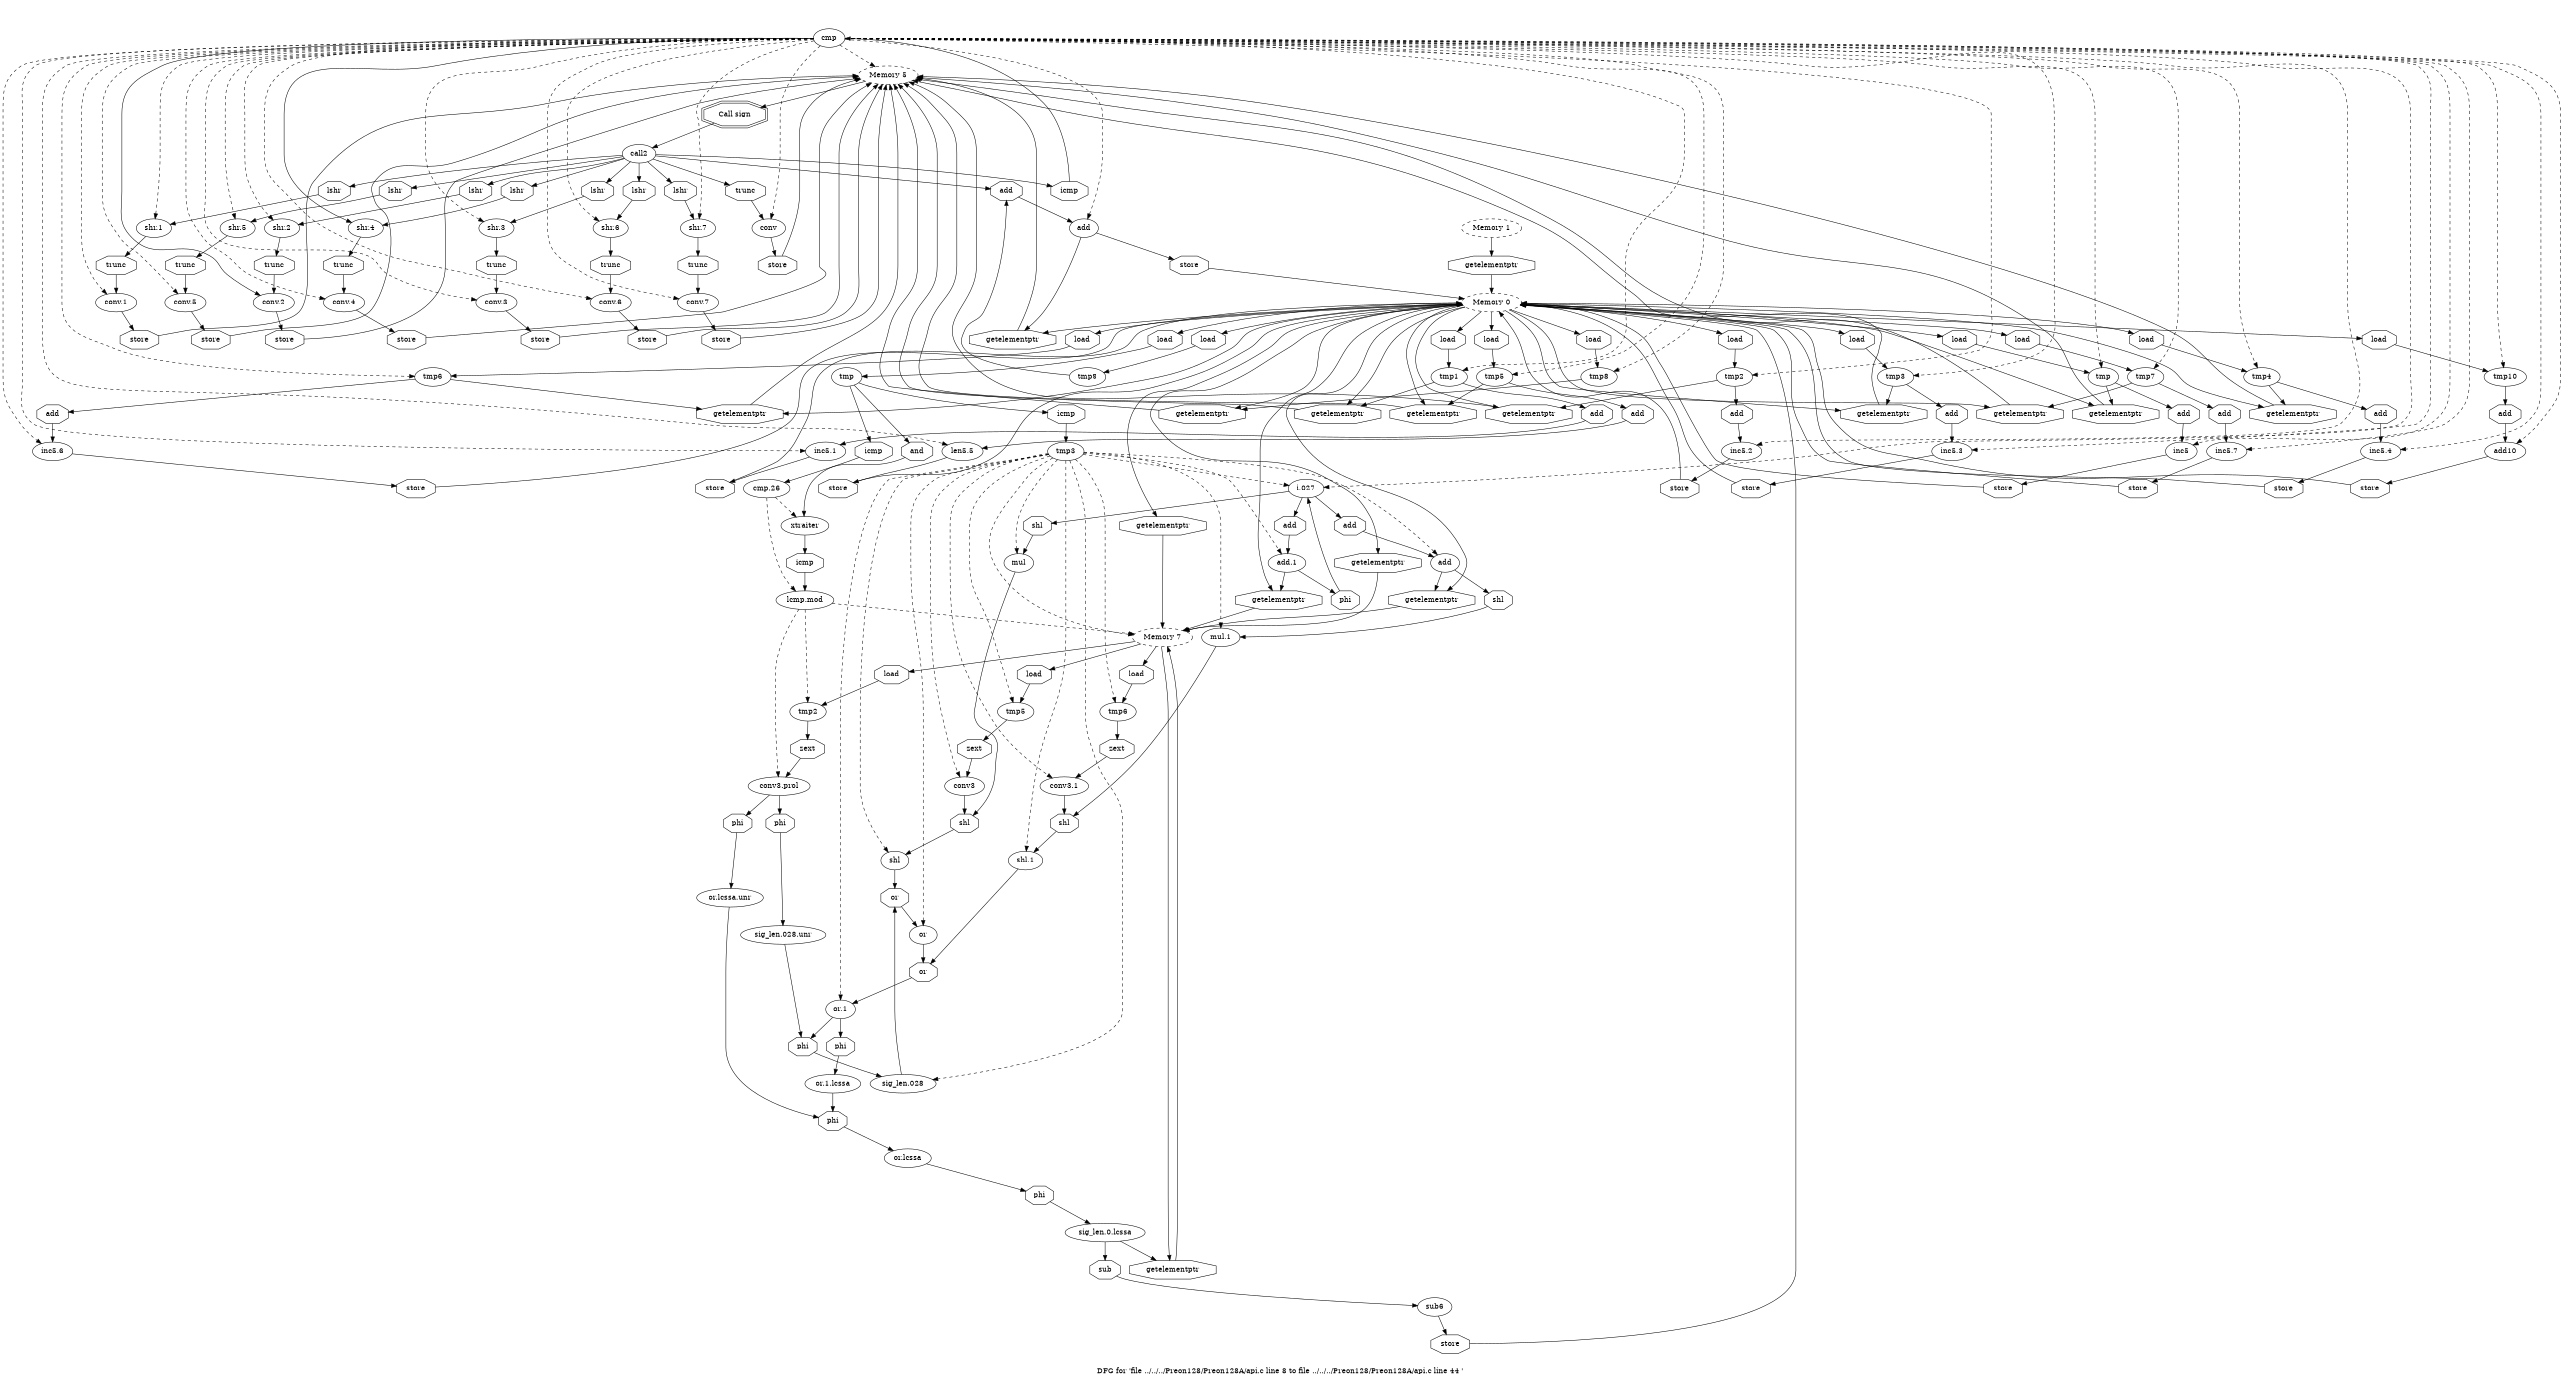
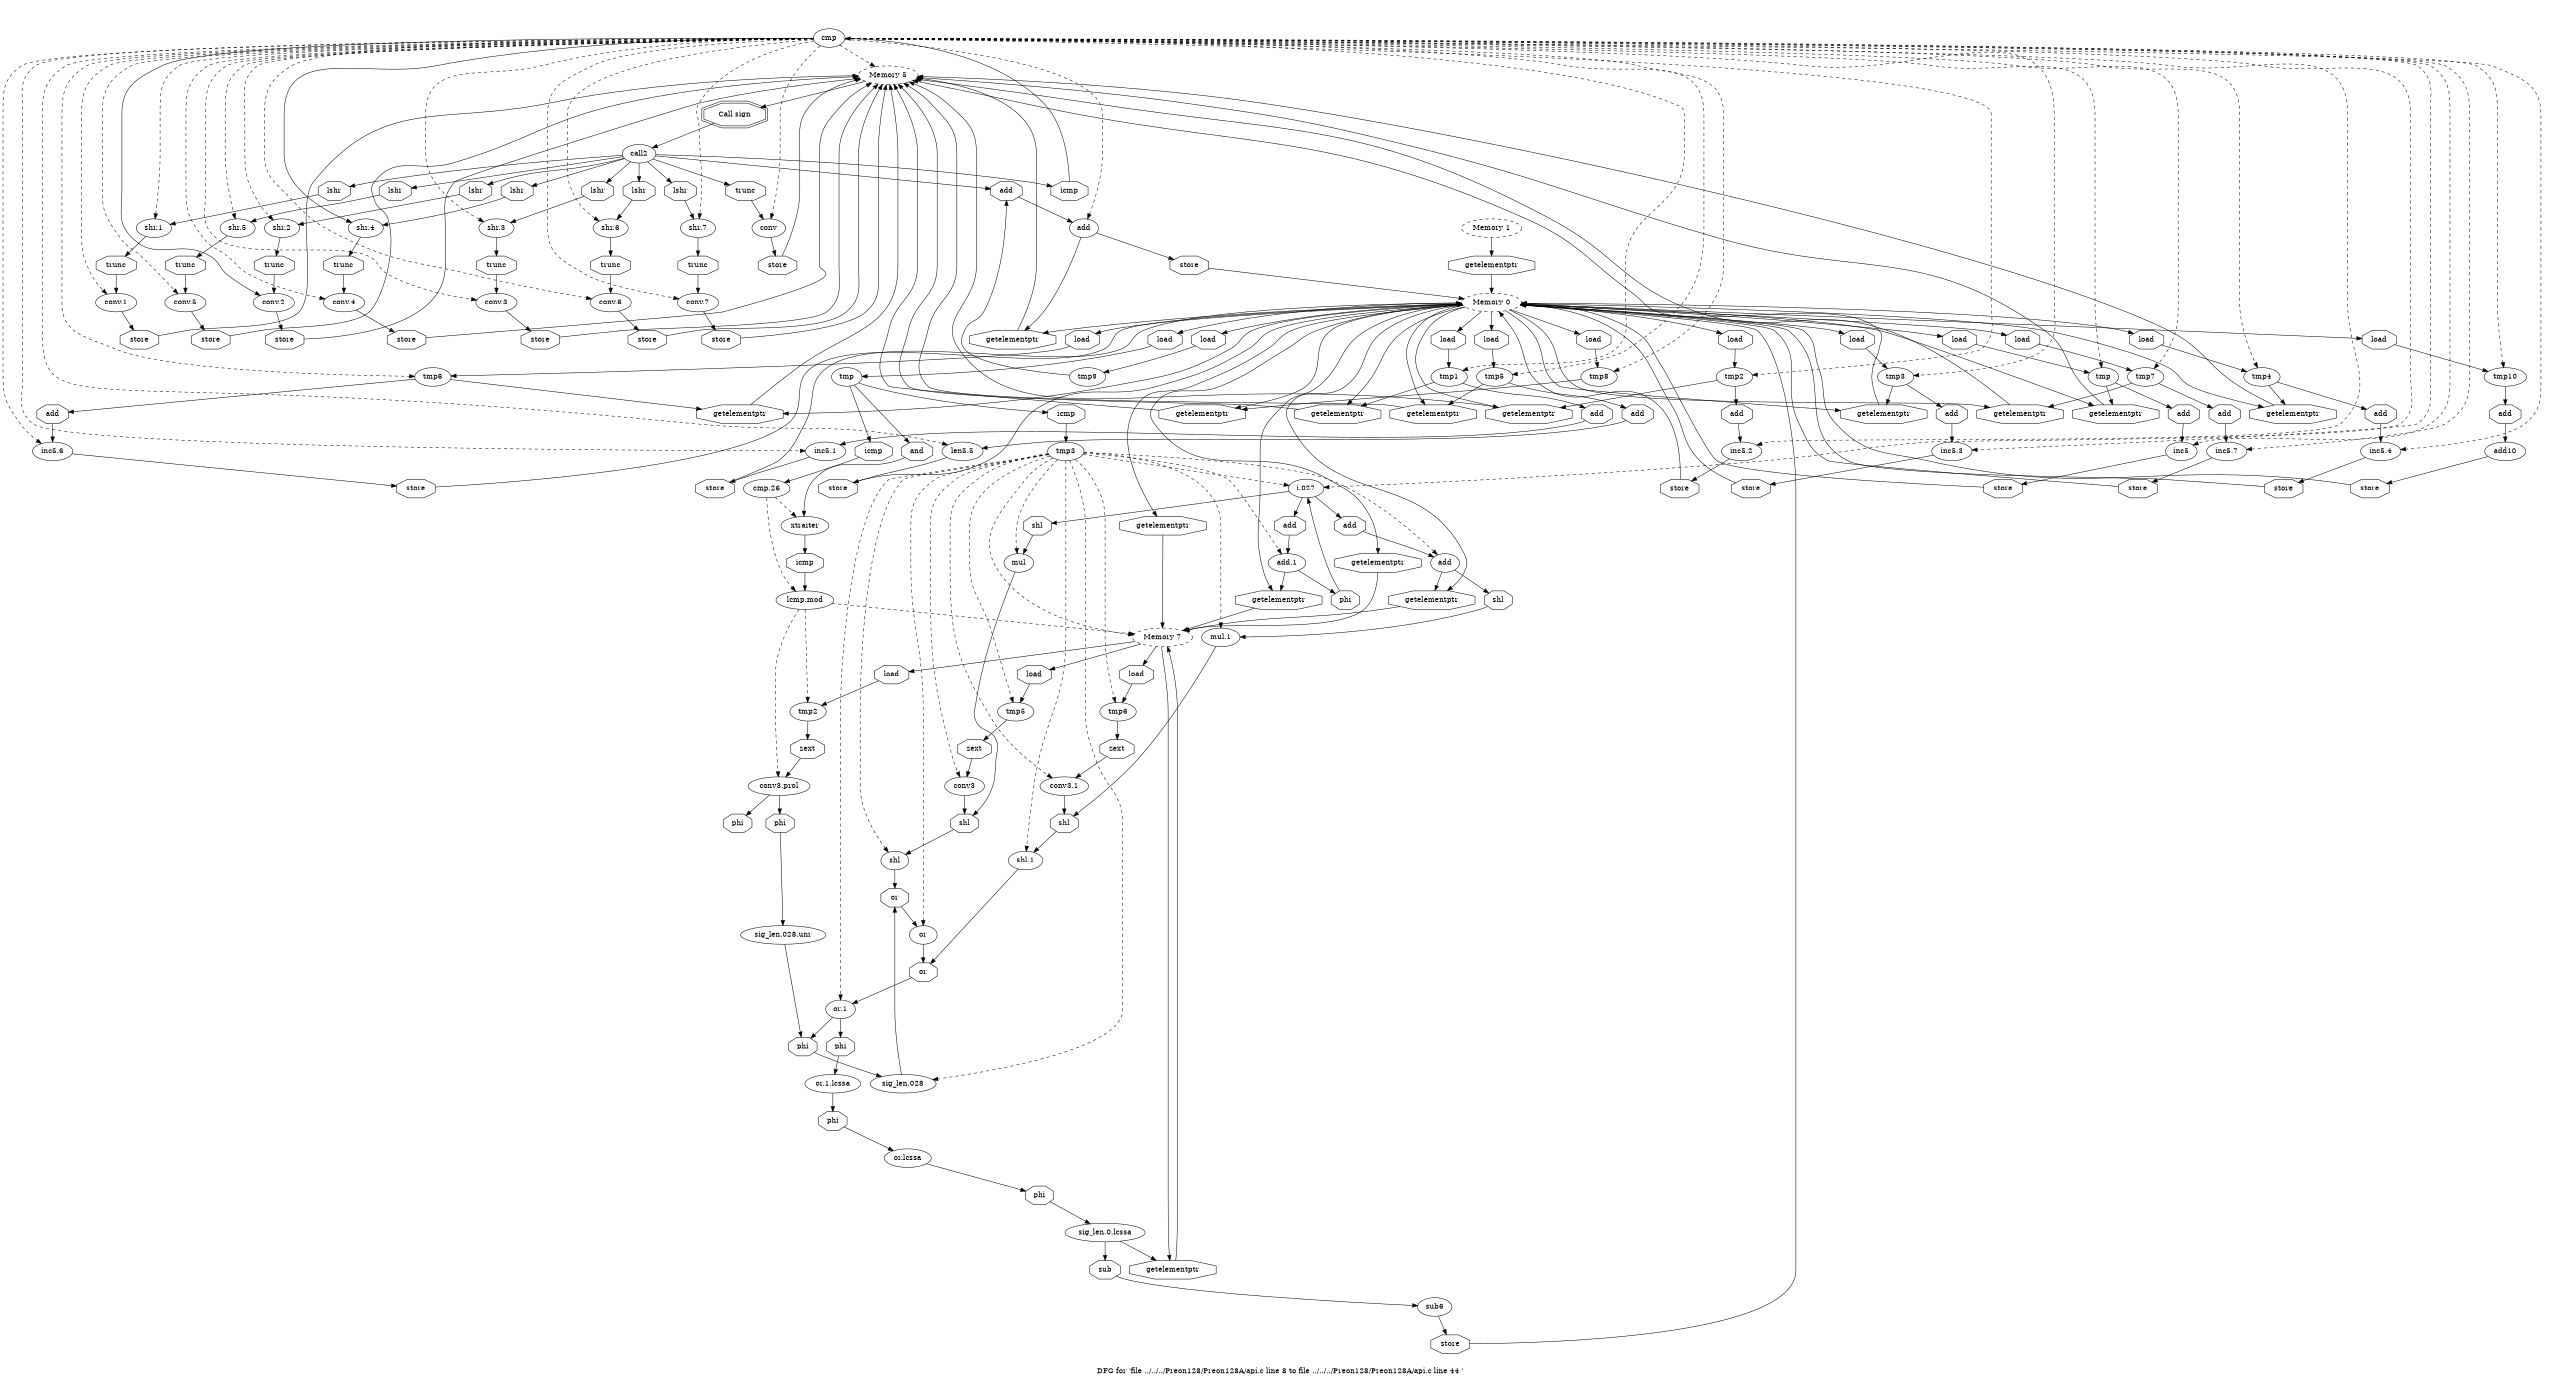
edge "cmp" -> "add10": removed
node "or.lcssa.unr": removed
